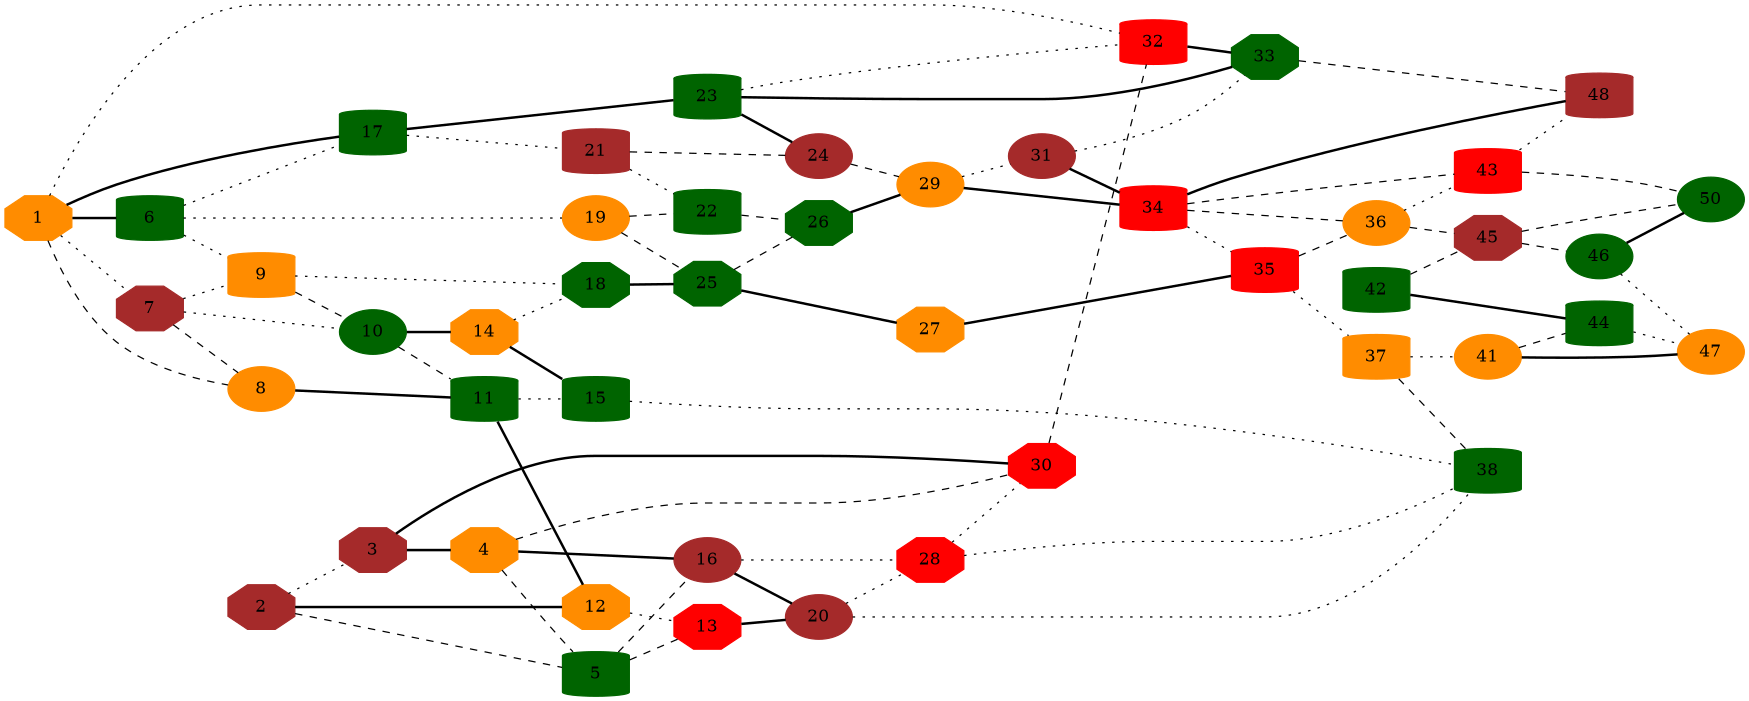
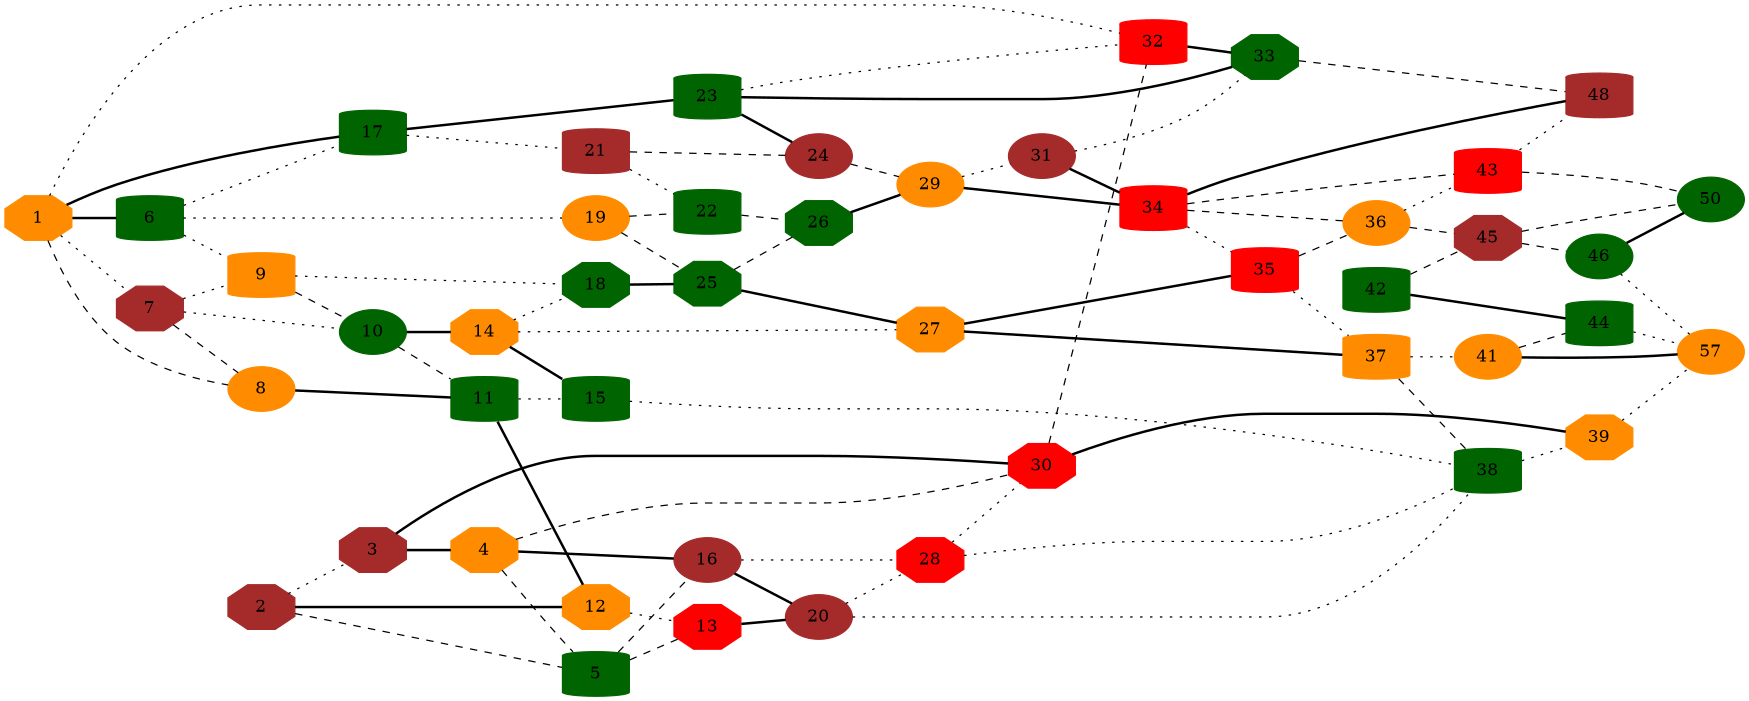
edge "27" -- "14": added
edge "27" -- "37": added
node "47": label "47" -> "57"
node "39": added
